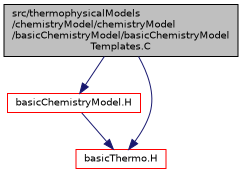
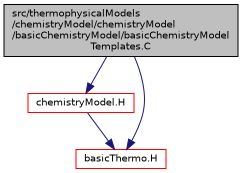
node "basicChemistryModel.H": label "basicChemistryModel.H" -> "chemistryModel.H"
